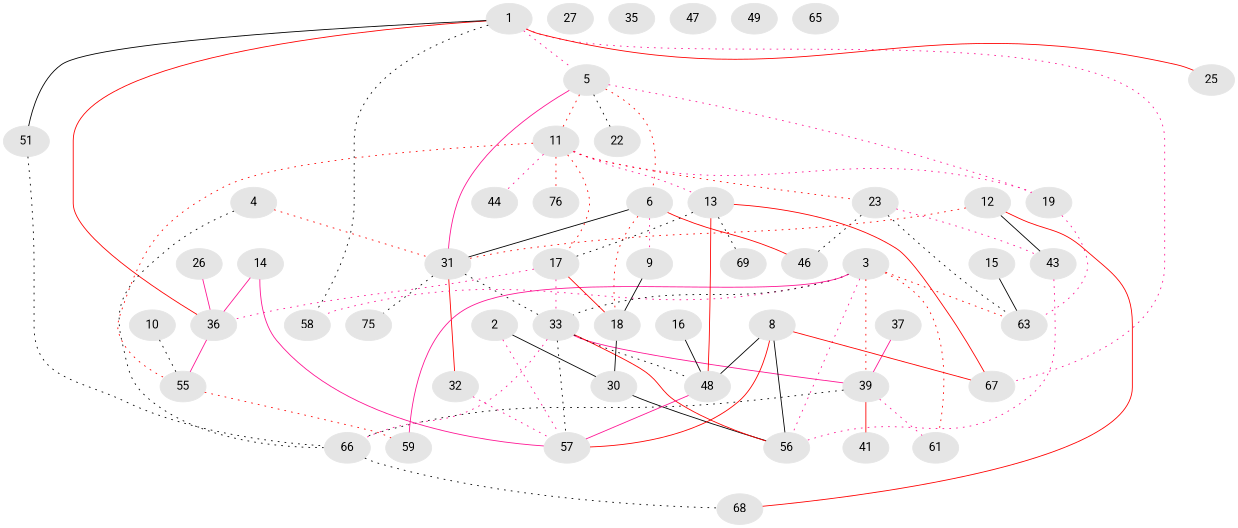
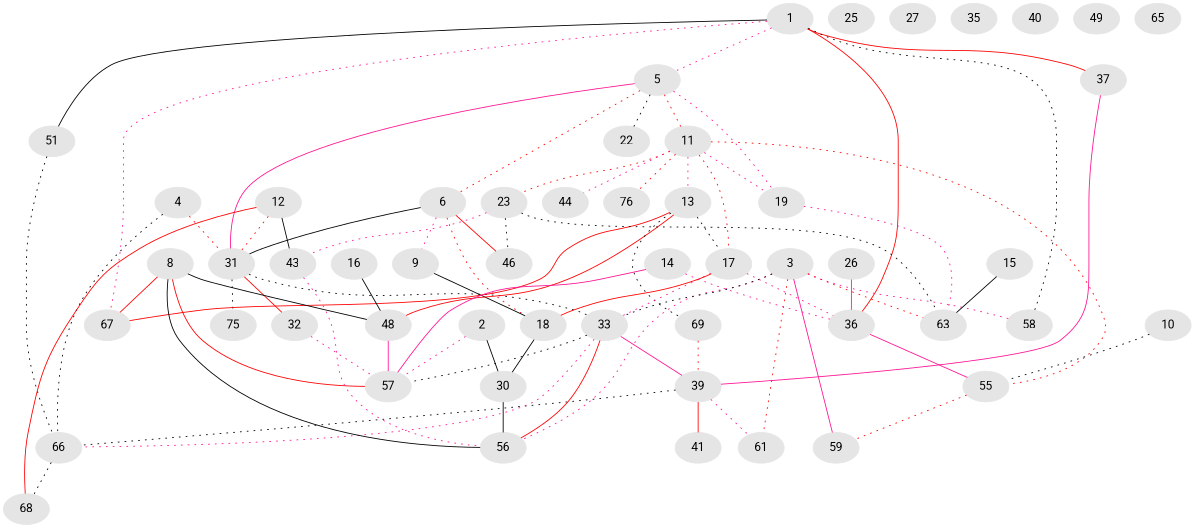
node "47": label "47" -> "40"
edge "1" -- "25": now "1" -- "37"
edge "14" -- "36": style solid -> dotted
edge "3" -- "39": now "69" -- "39"
edge "33" -- "48": removed
